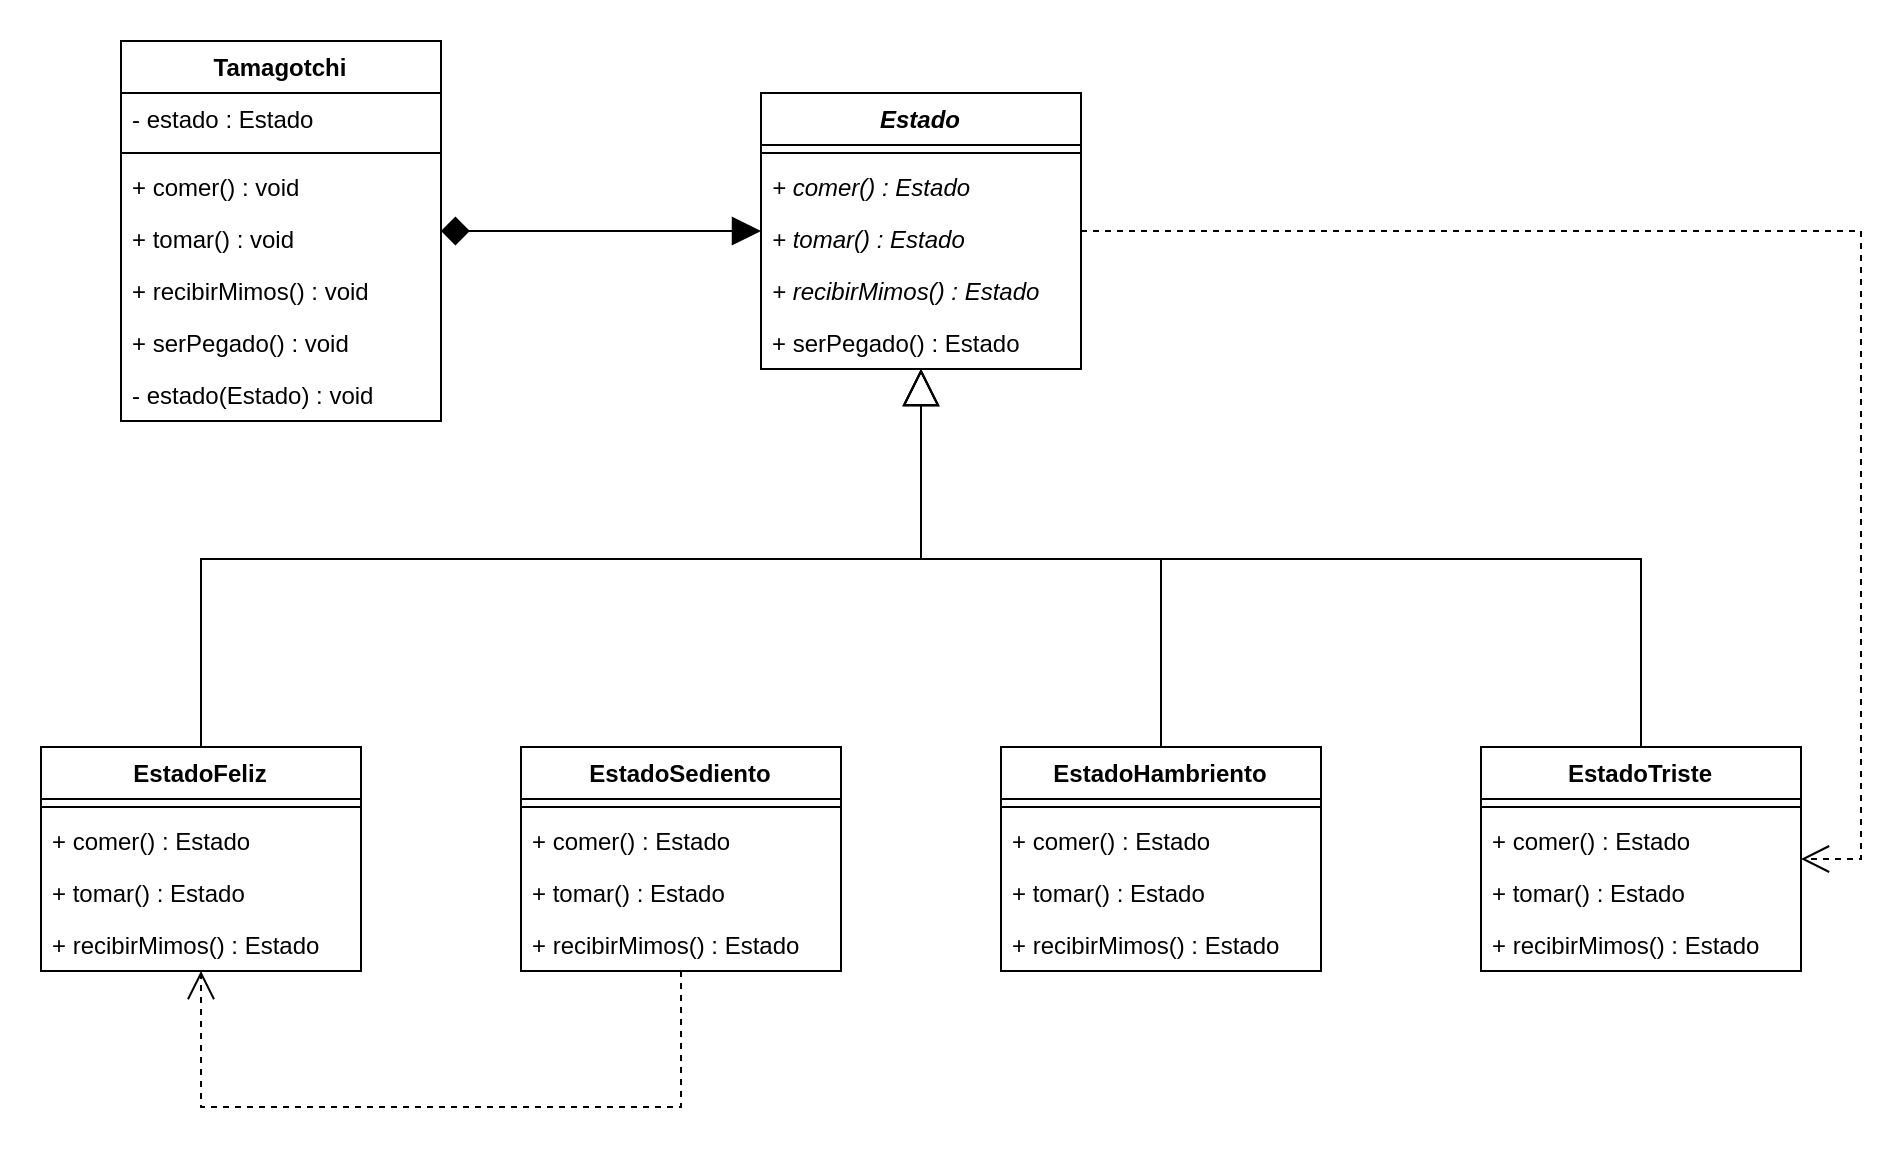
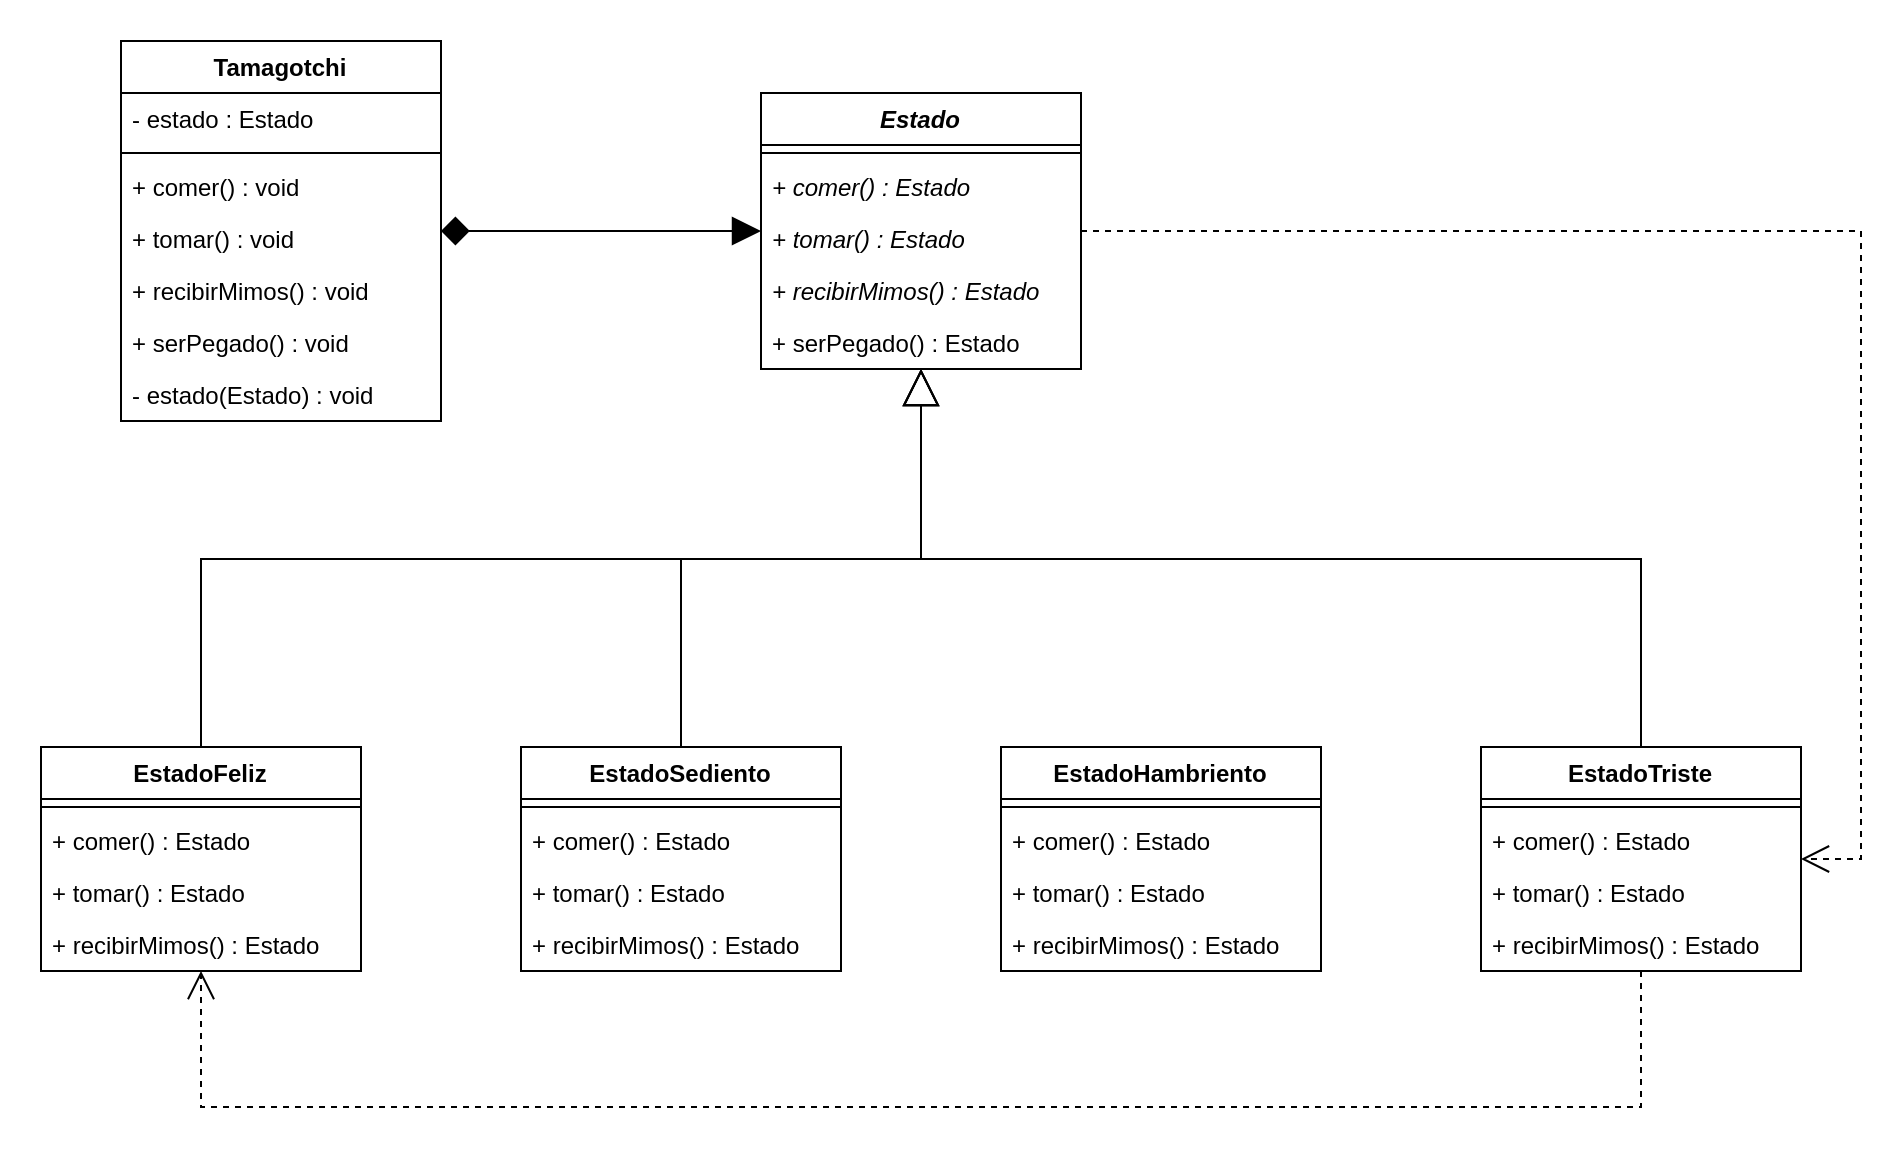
edge "EstadoSediento" -> "Estado": added
edge "EstadoHambriento" -> "Estado": removed
edge "EstadoSediento" -> "EstadoFeliz": removed
edge "EstadoTriste" -> "EstadoFeliz": added
